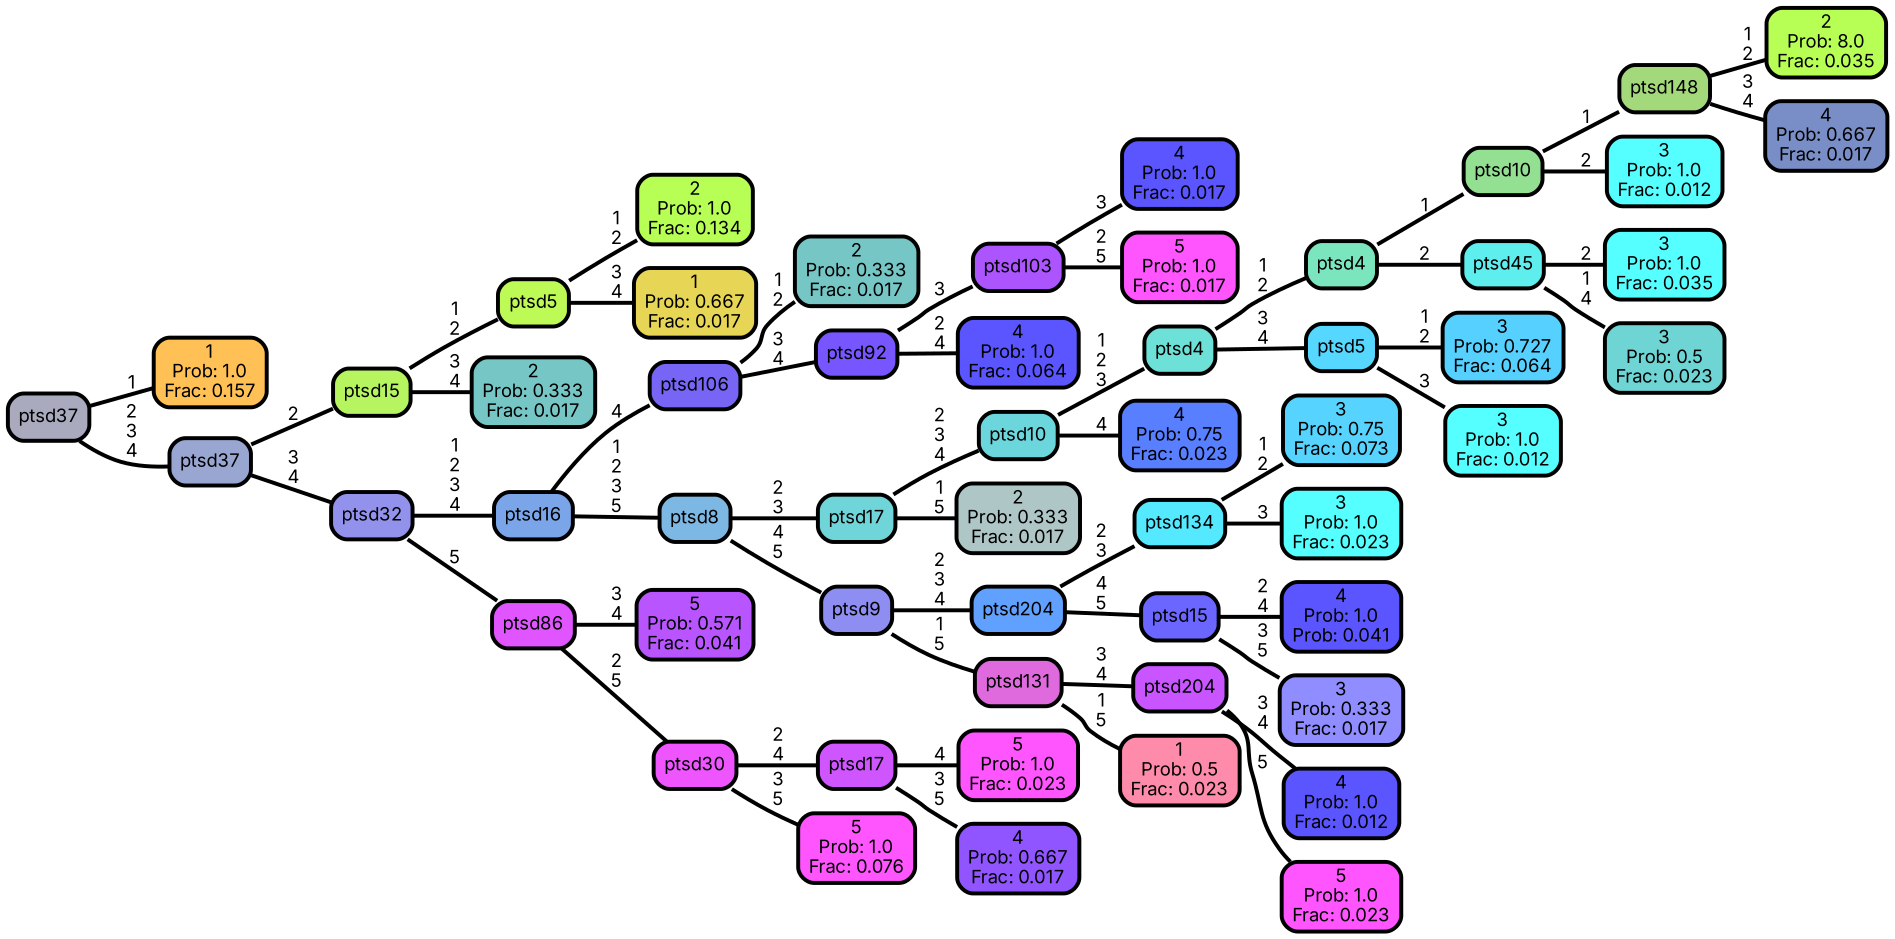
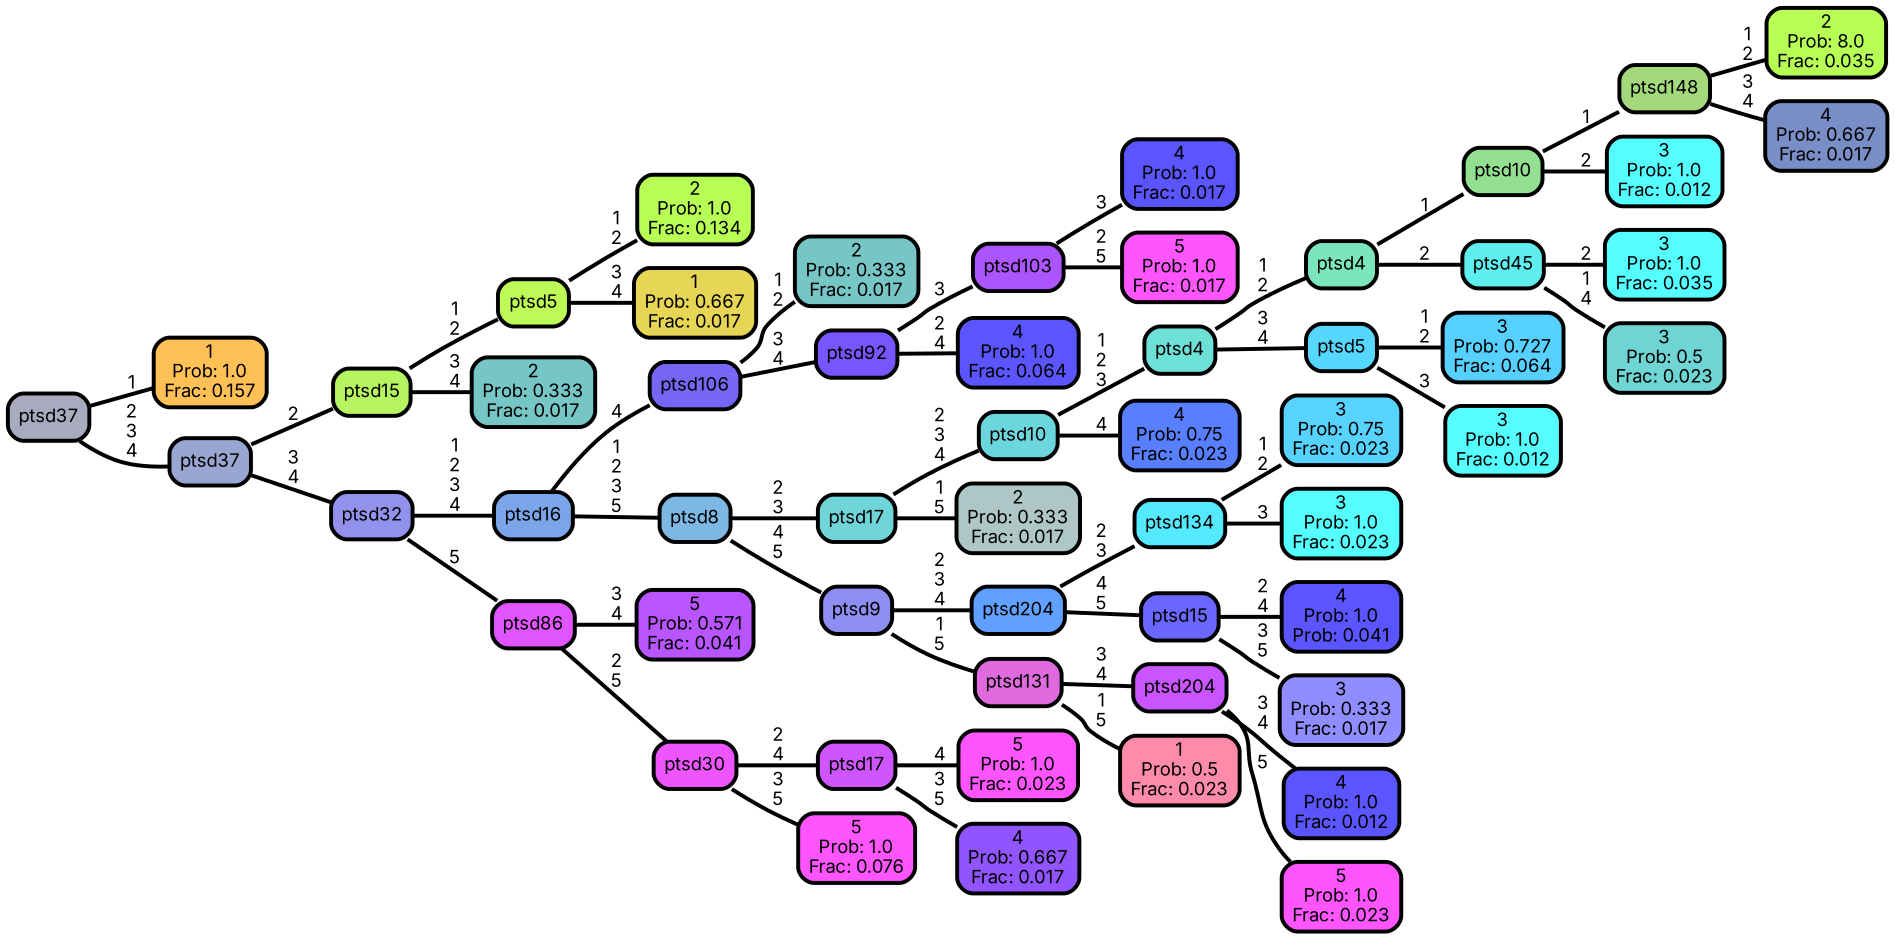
node "3 Prob: 0.75 Frac: 0.073": label "3 Prob: 0.75 Frac: 0.073" -> "3 Prob: 0.75 Frac: 0.023"
